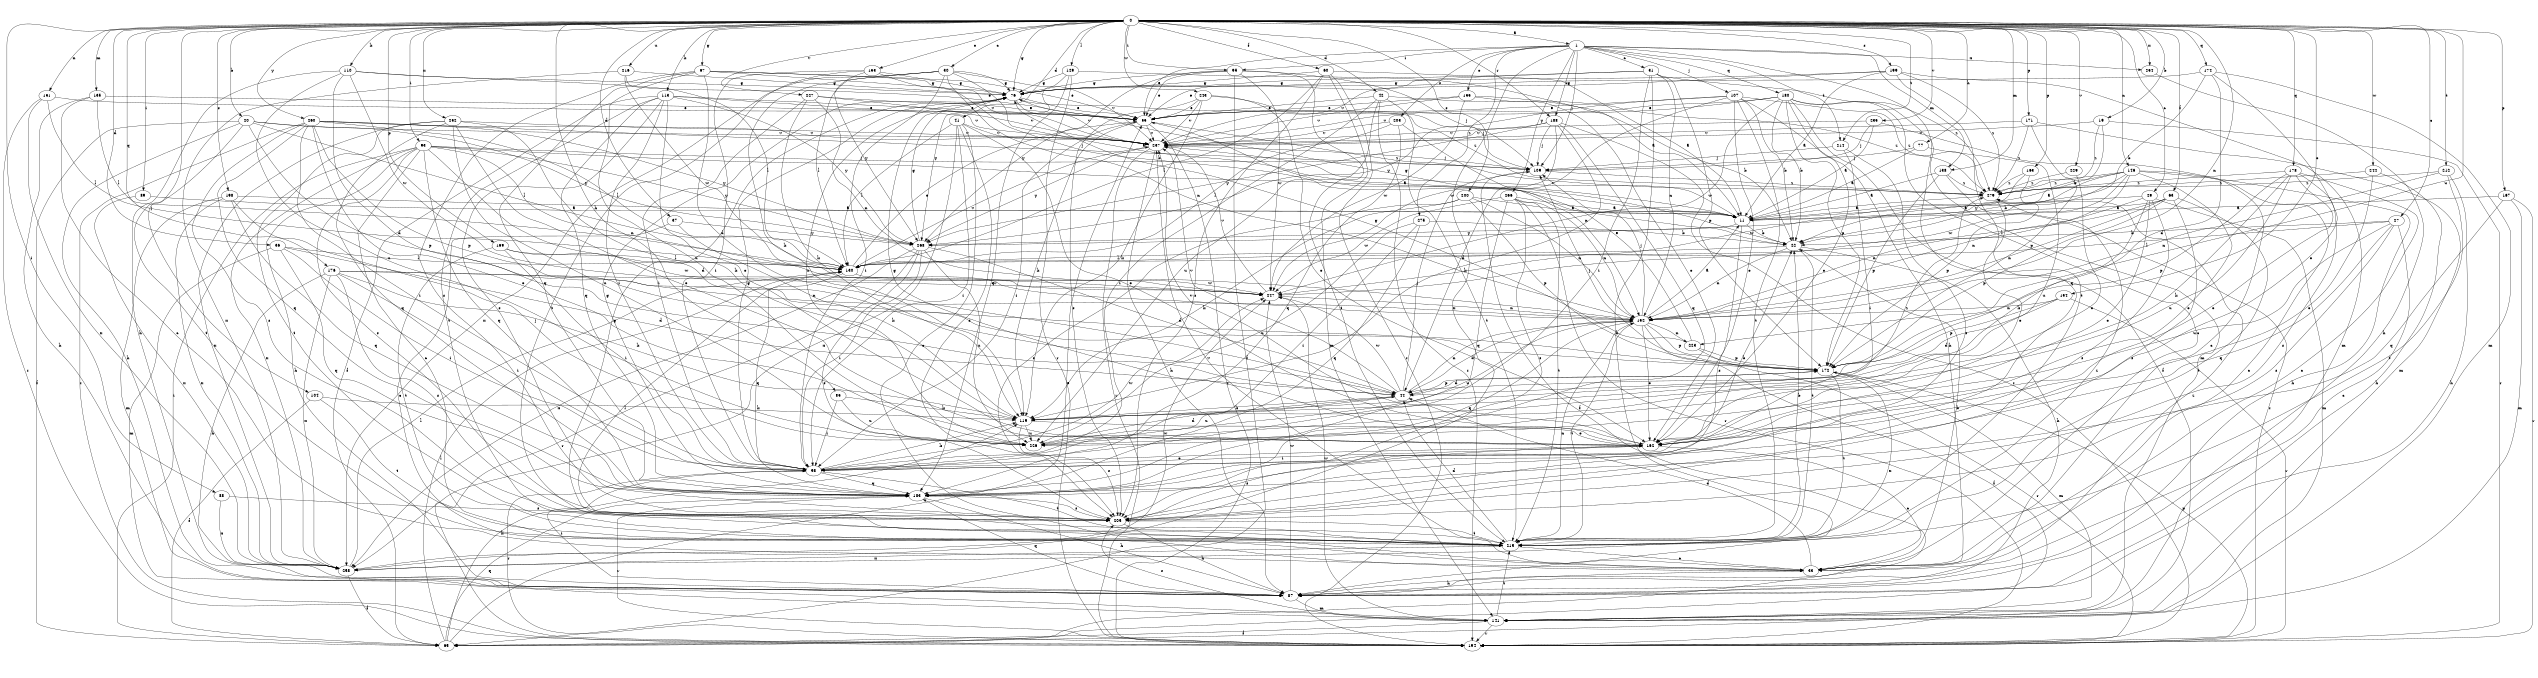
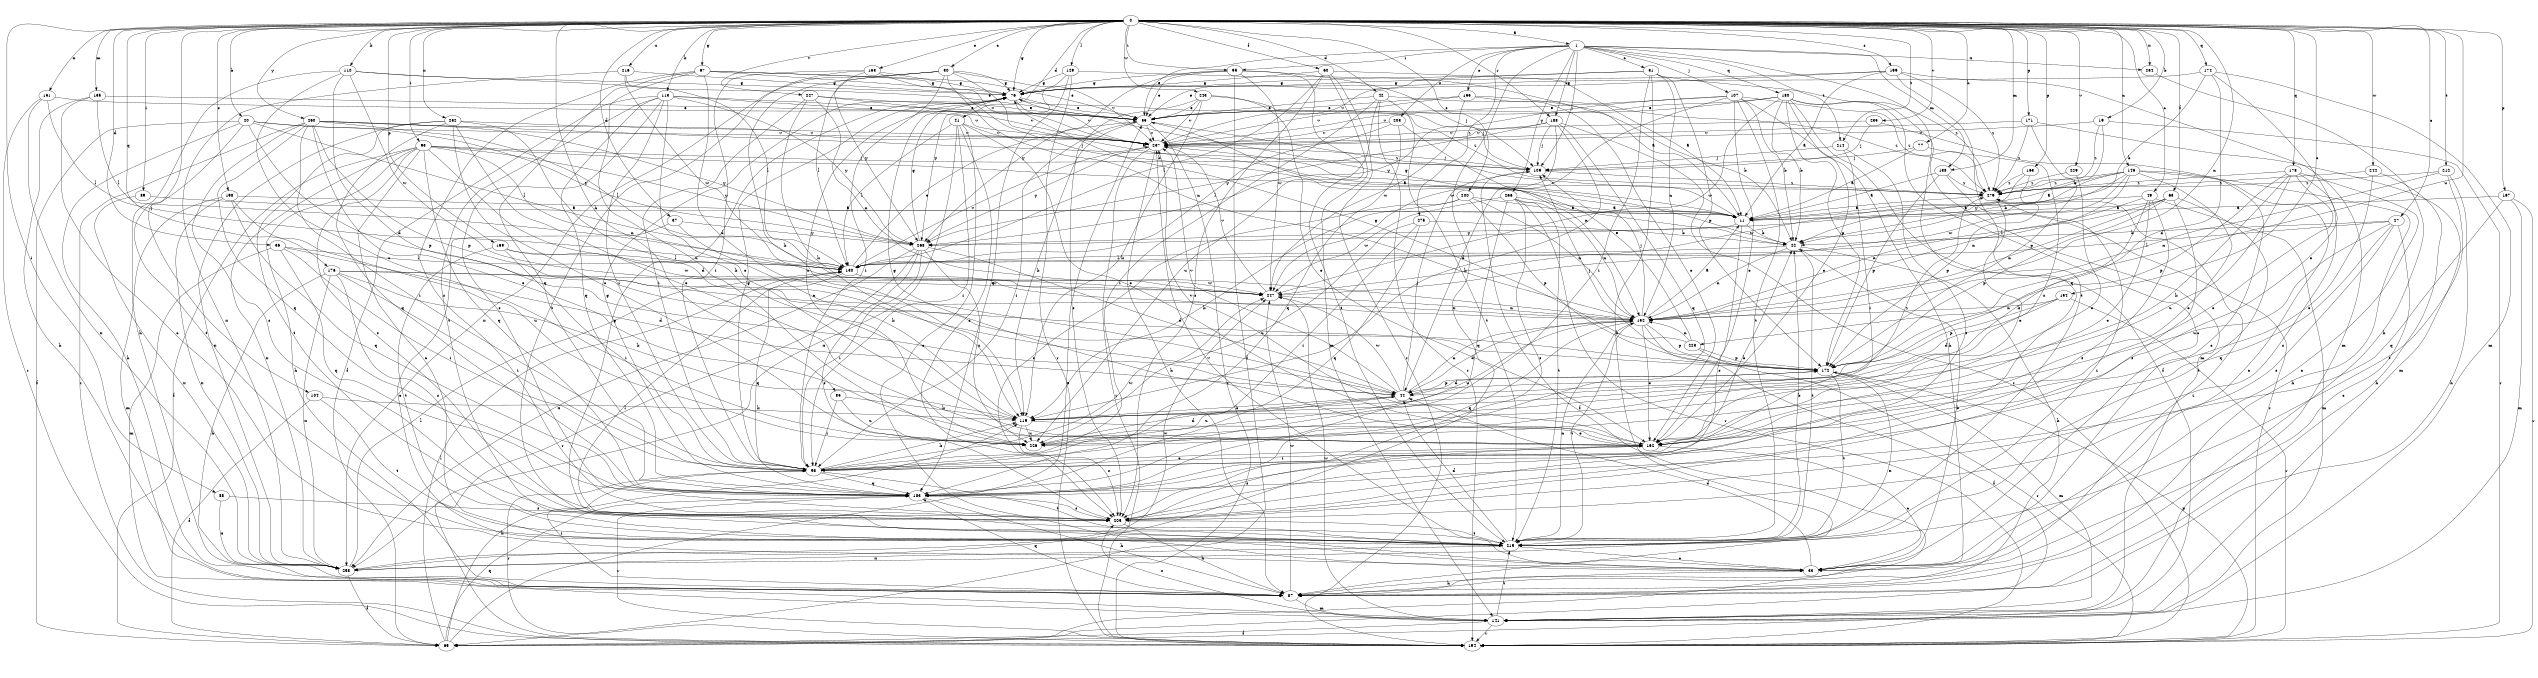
edge "235" -> "11": removed, label "a"
node "29": label "29" -> "49"
edge "198" -> "226": label "j" -> "u"
edge "152" -> "223": reversed
edge "93" -> "65": label "i" -> "f"
